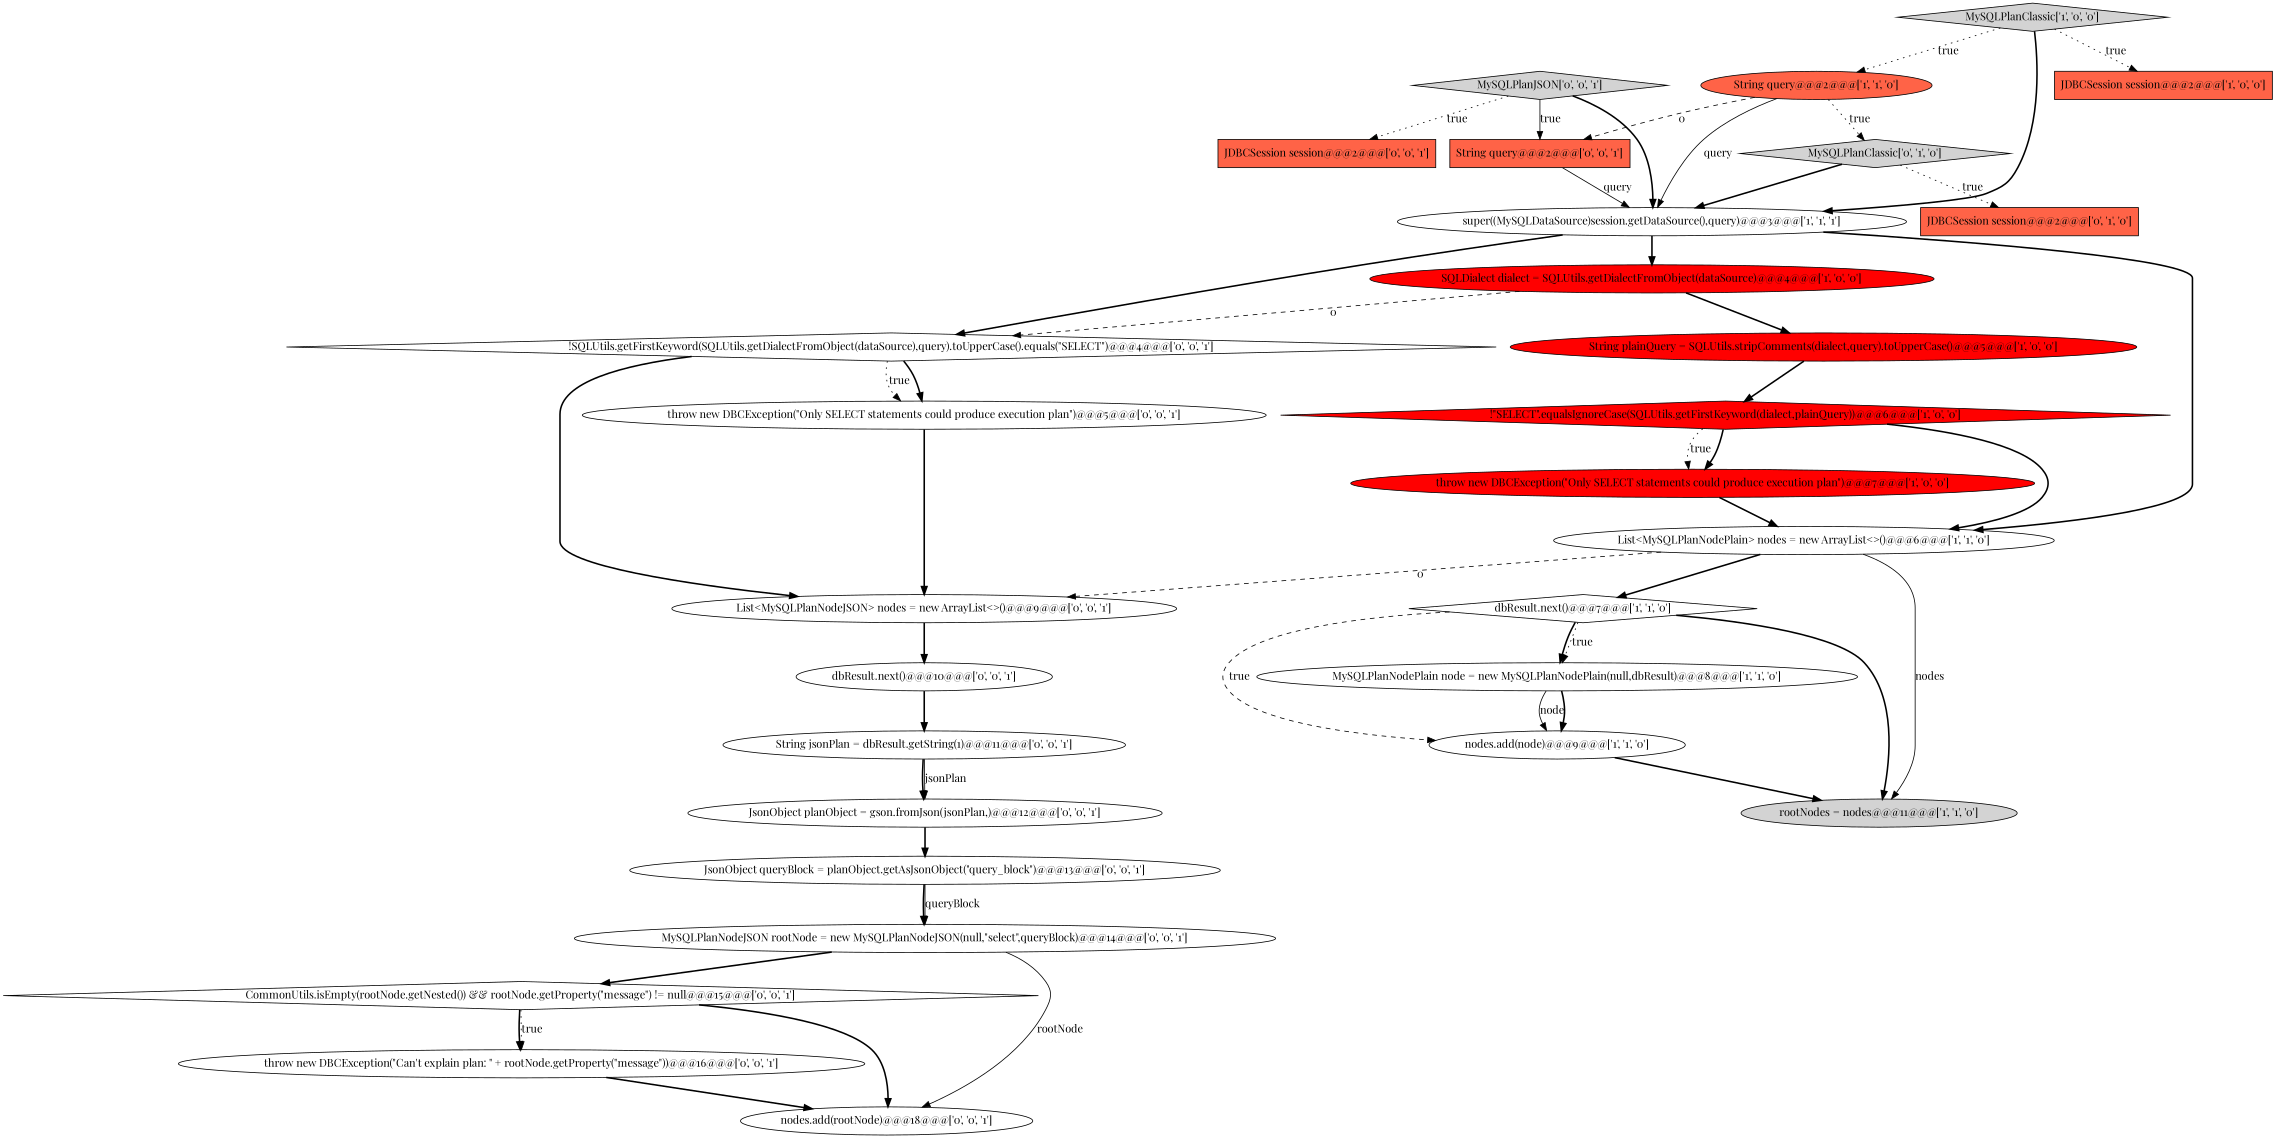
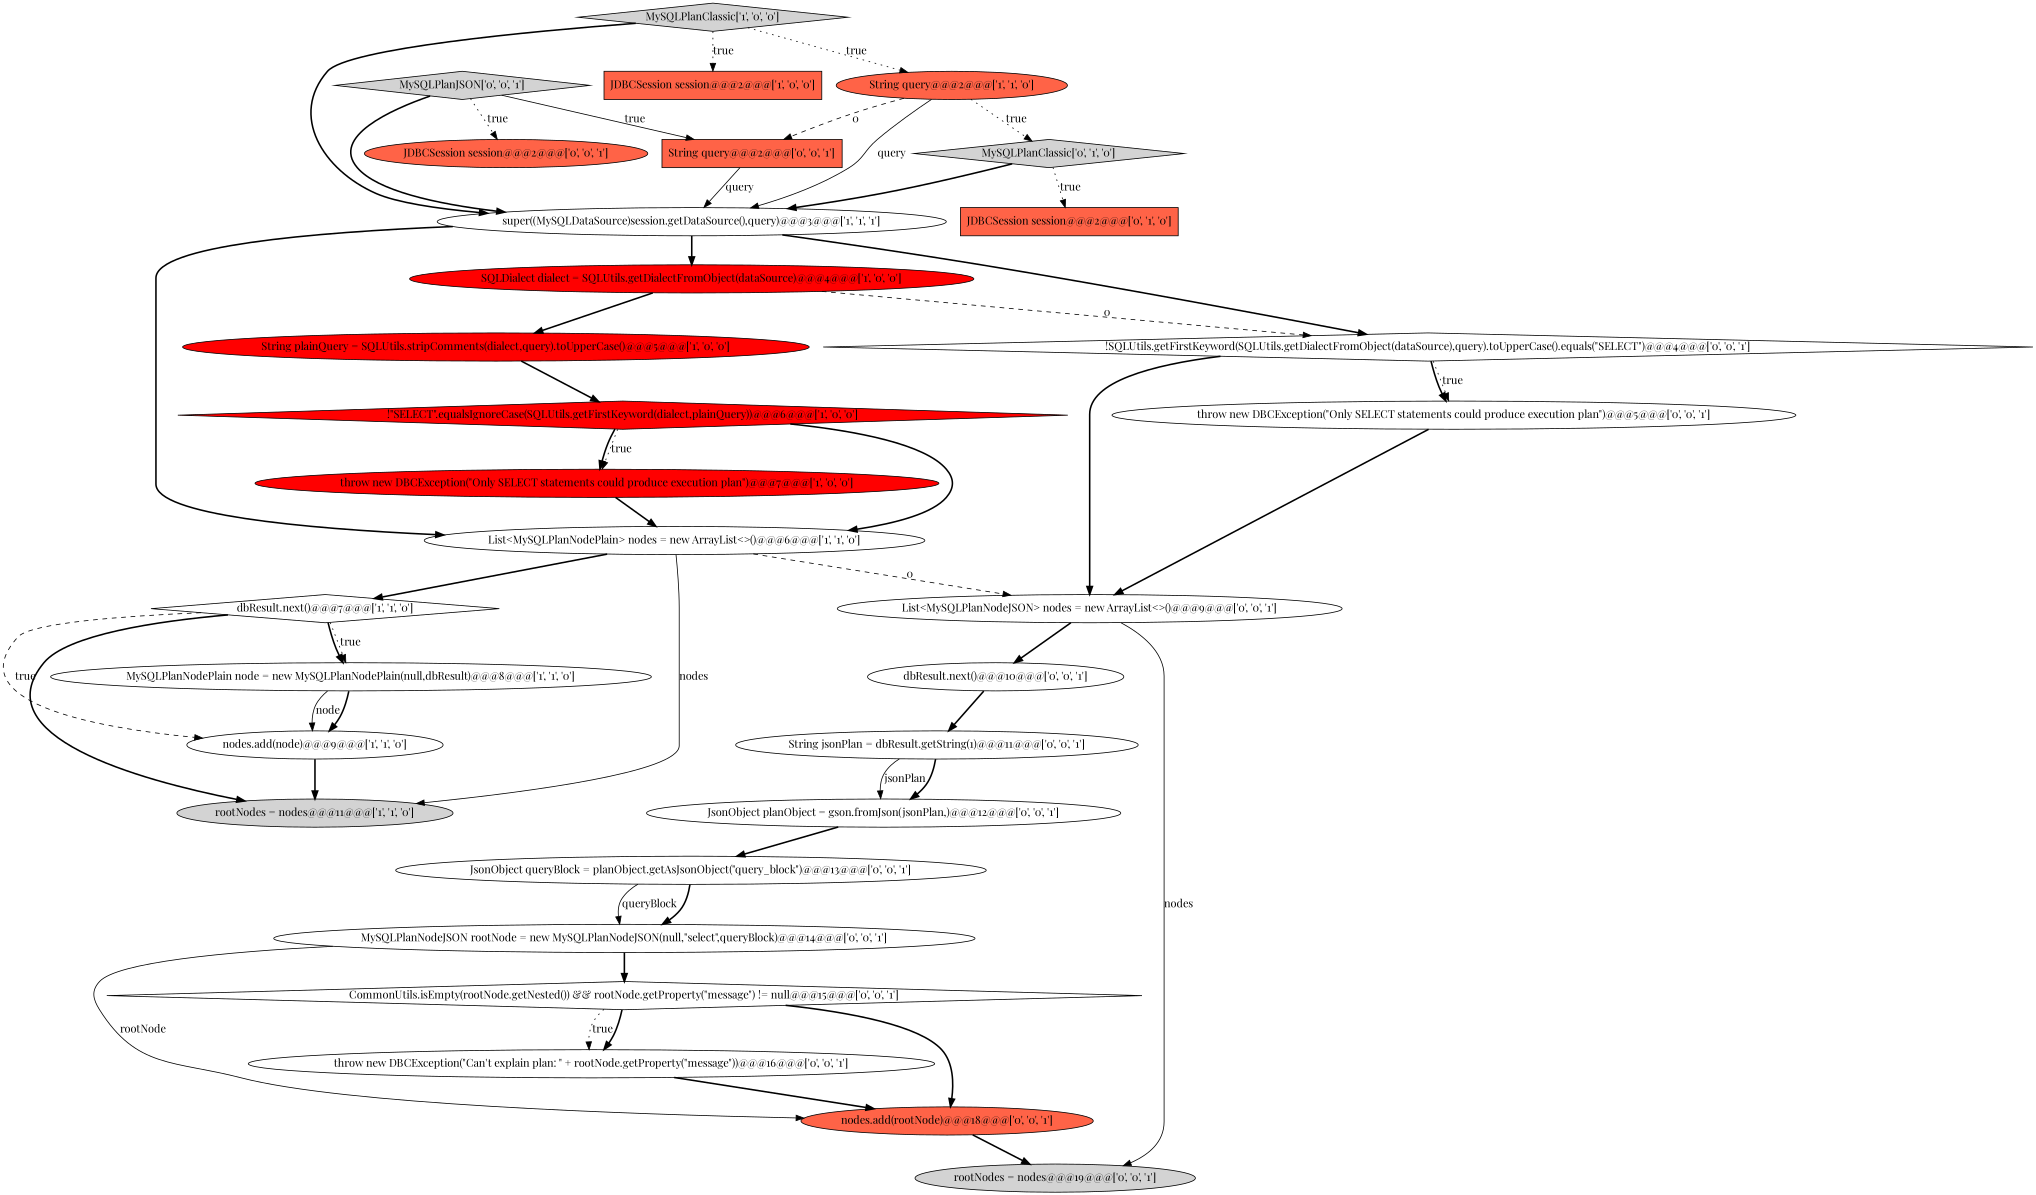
node "JDBCSession session@@@2@@@['0', '0', '1']": shape box -> ellipse
node "nodes.add(rootNode)@@@18@@@['0', '0', '1']": fillcolor white -> tomato
node "rootNodes = nodes@@@19@@@['0', '0', '1']": added
